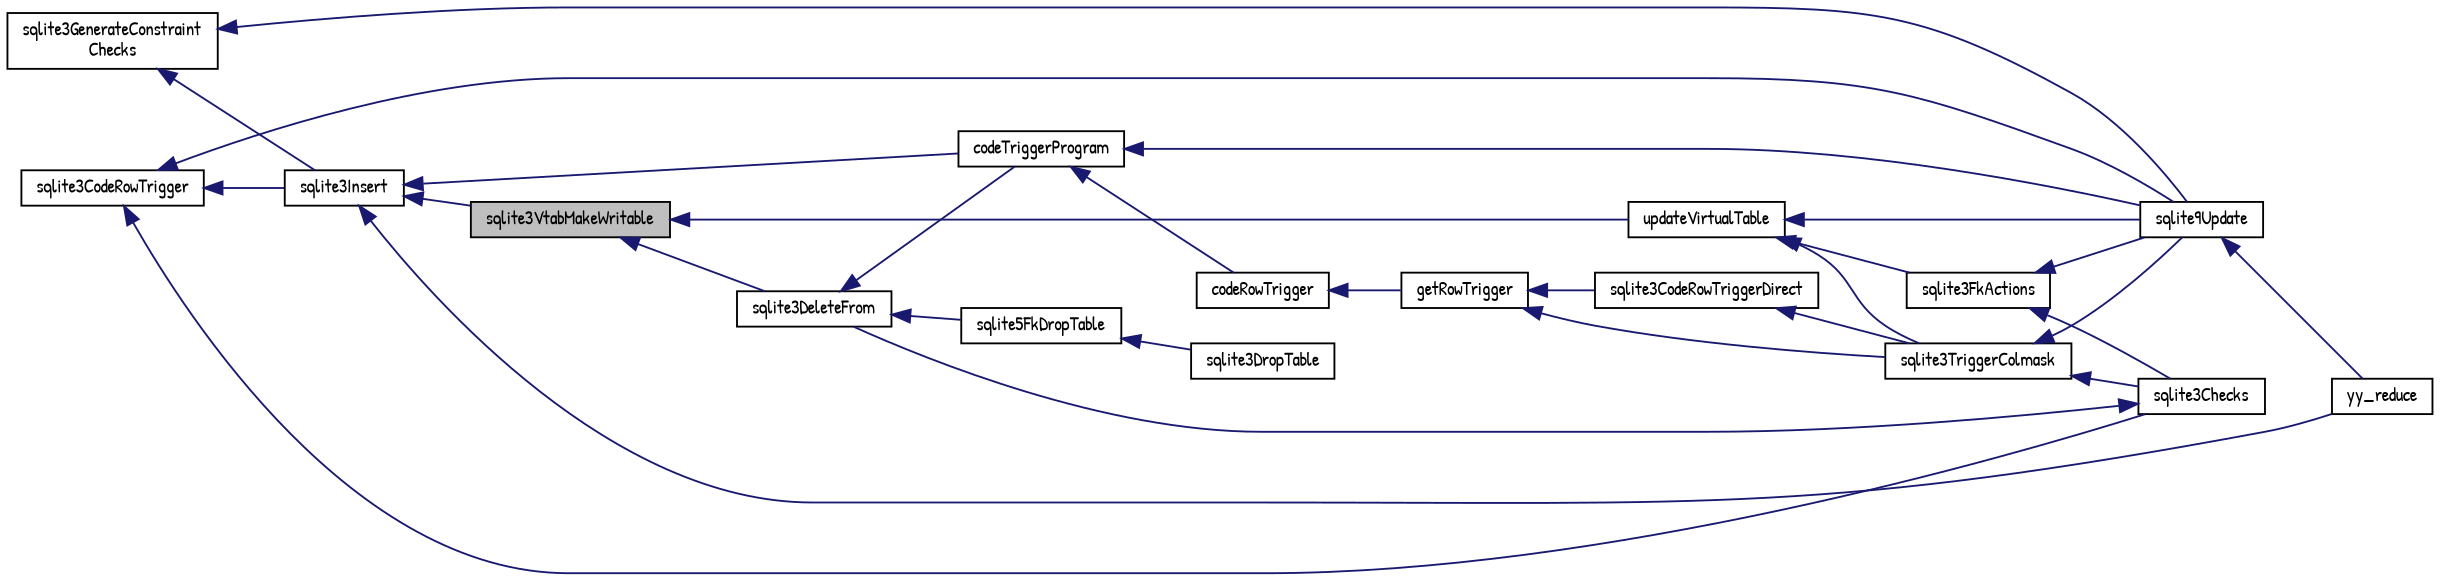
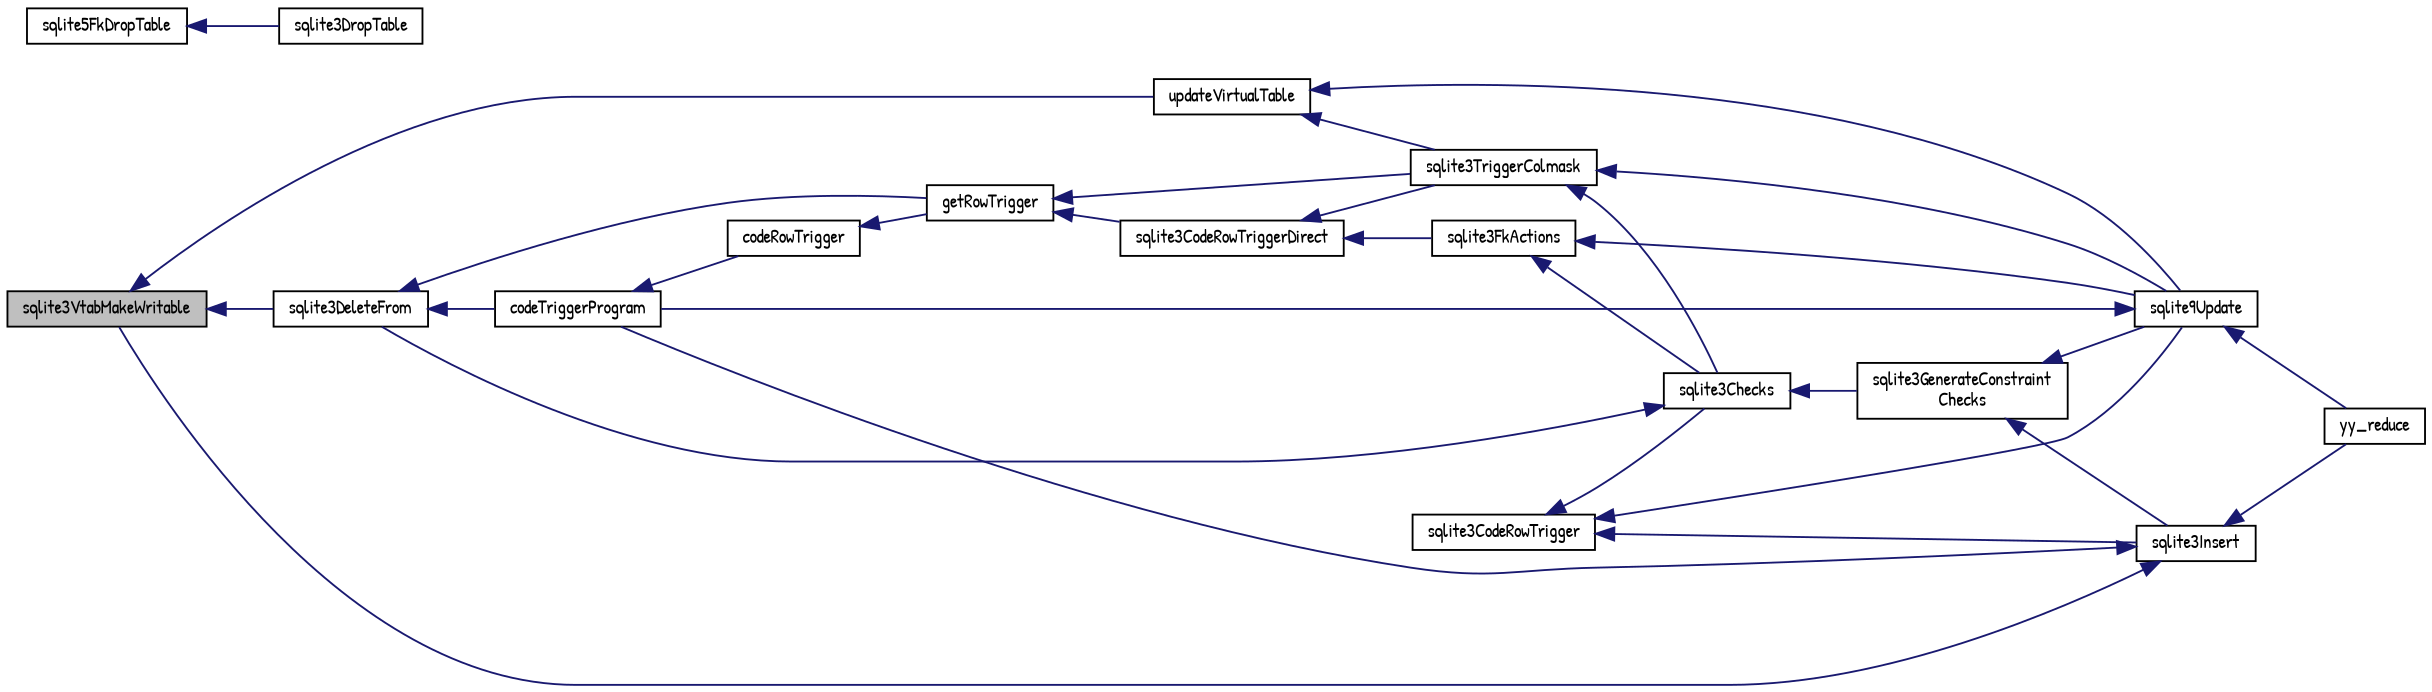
edge "sqlite9Update" -> "codeTriggerProgram": reversed
edge "sqlite3FkActions" -> "updateVirtualTable": now "sqlite3FkActions" -> "sqlite3CodeRowTriggerDirect"
edge "sqlite5FkDropTable" -> "sqlite3DeleteFrom": now "getRowTrigger" -> "sqlite3DeleteFrom"
edge "sqlite3GenerateConstraint Checks" -> "sqlite3Checks": added
